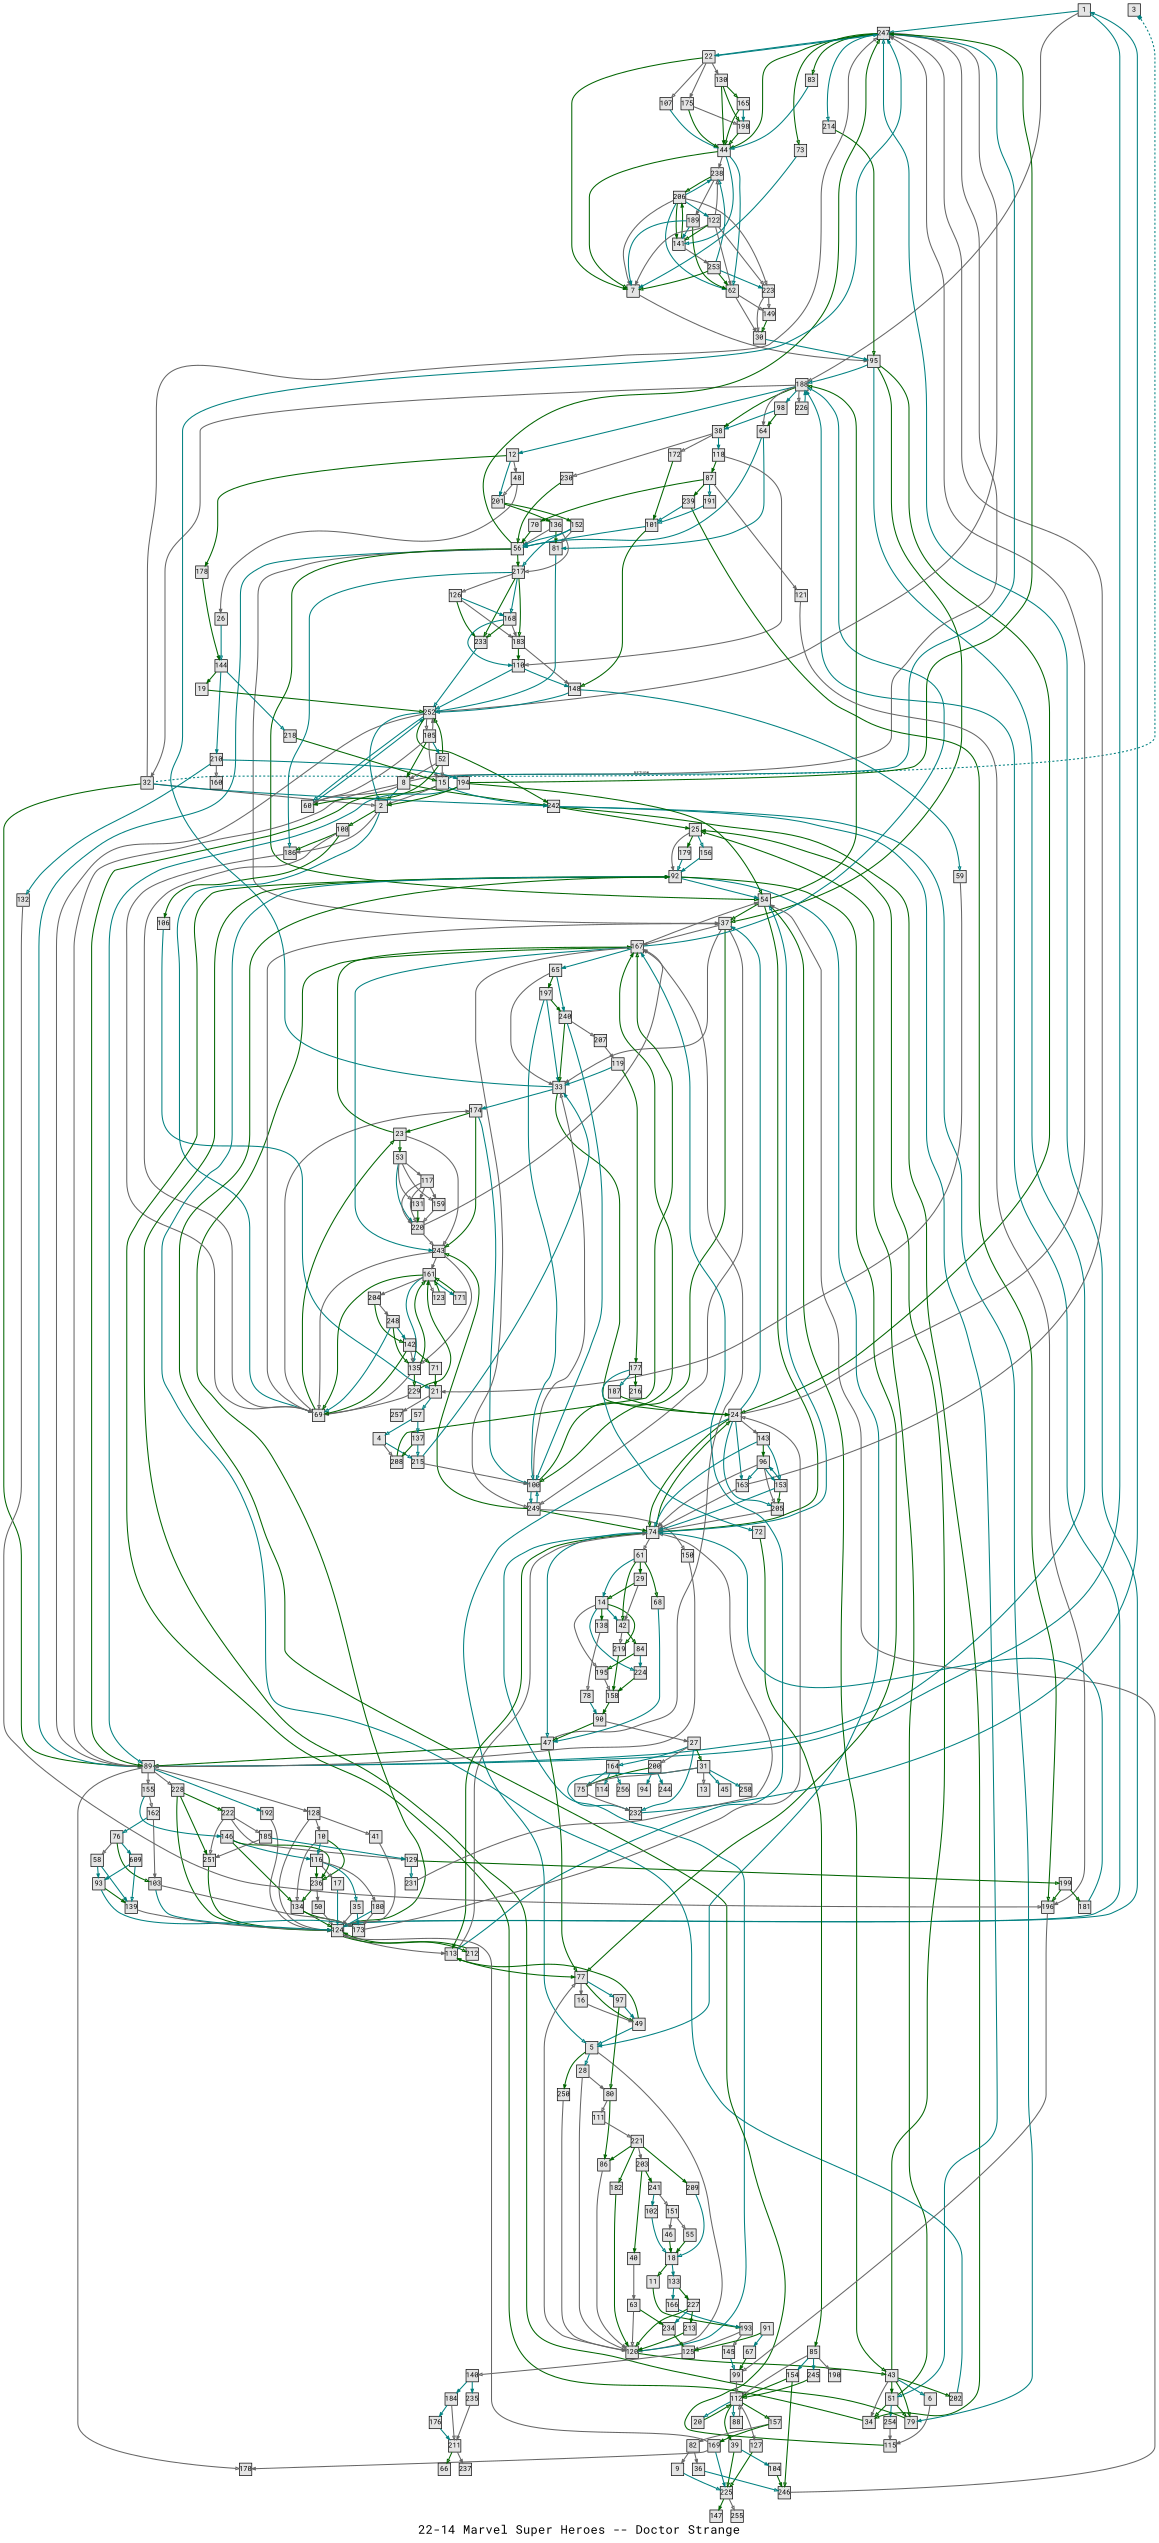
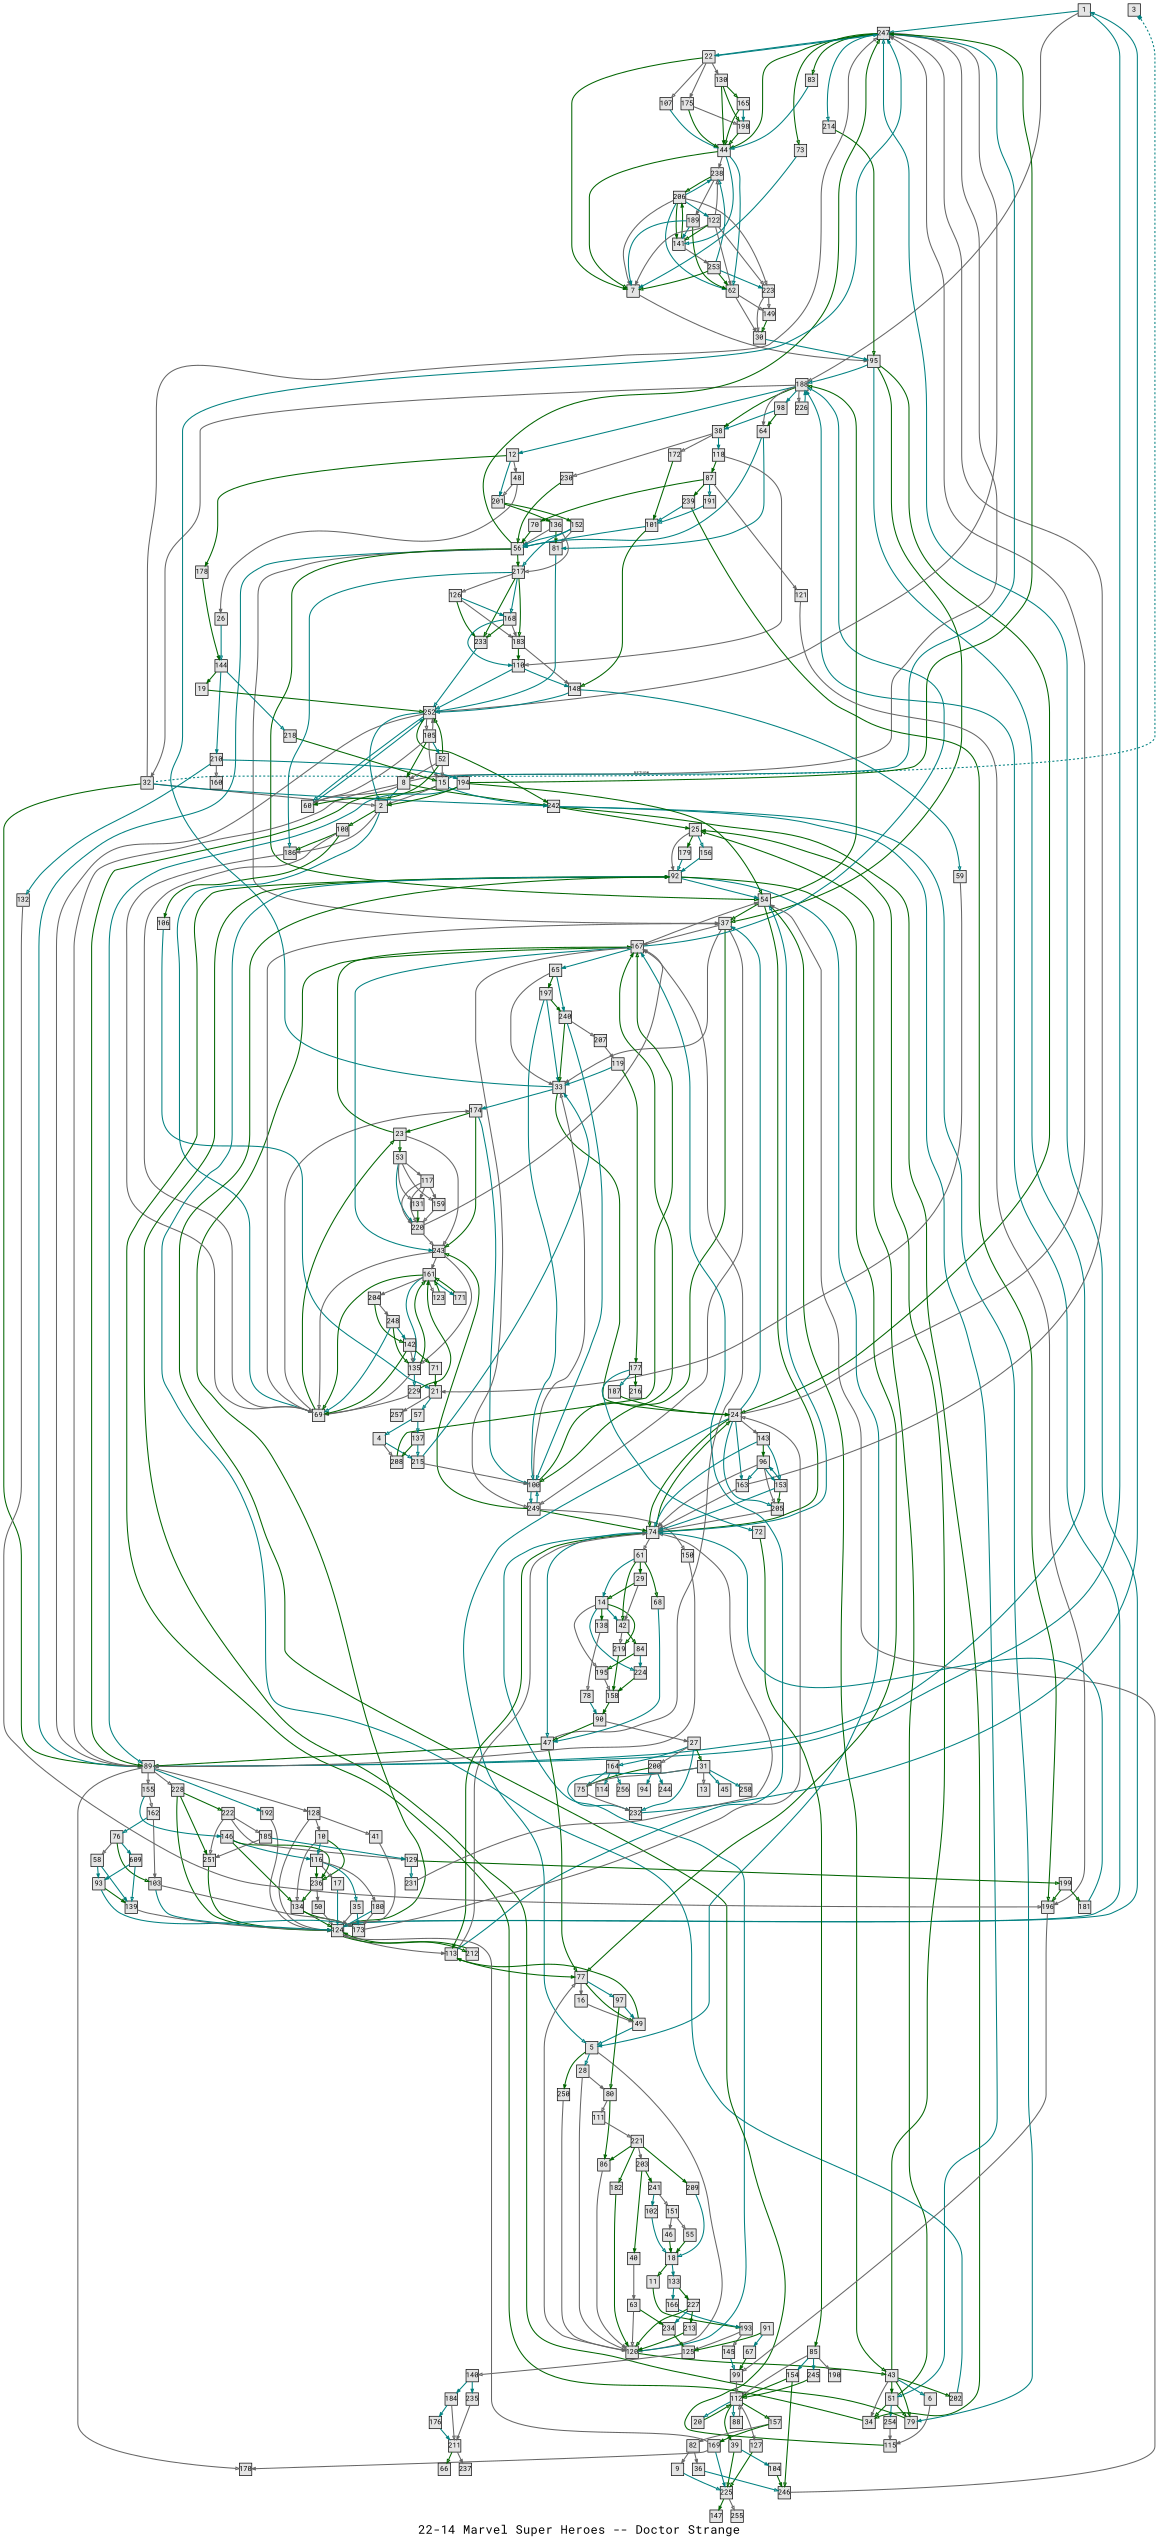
edge "135" -> "229": color darkgreen -> teal
